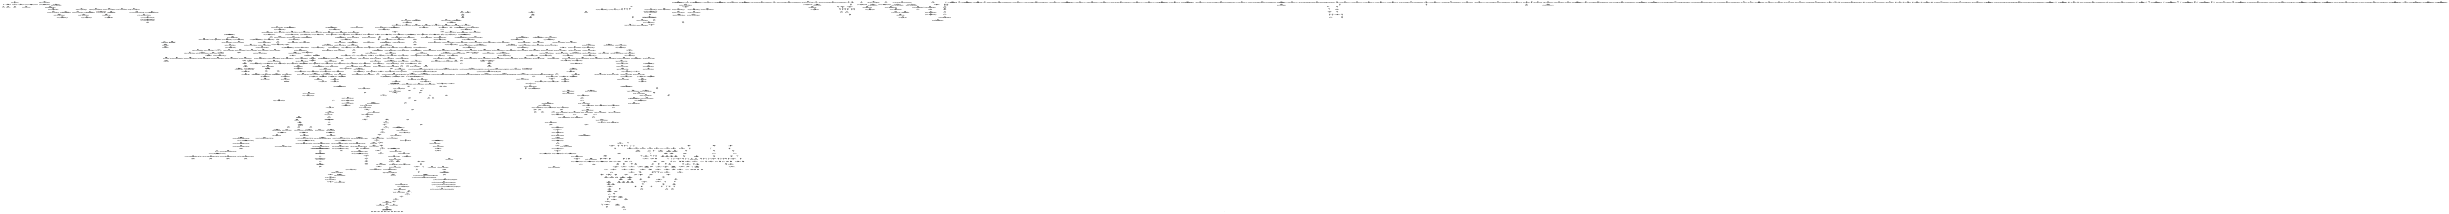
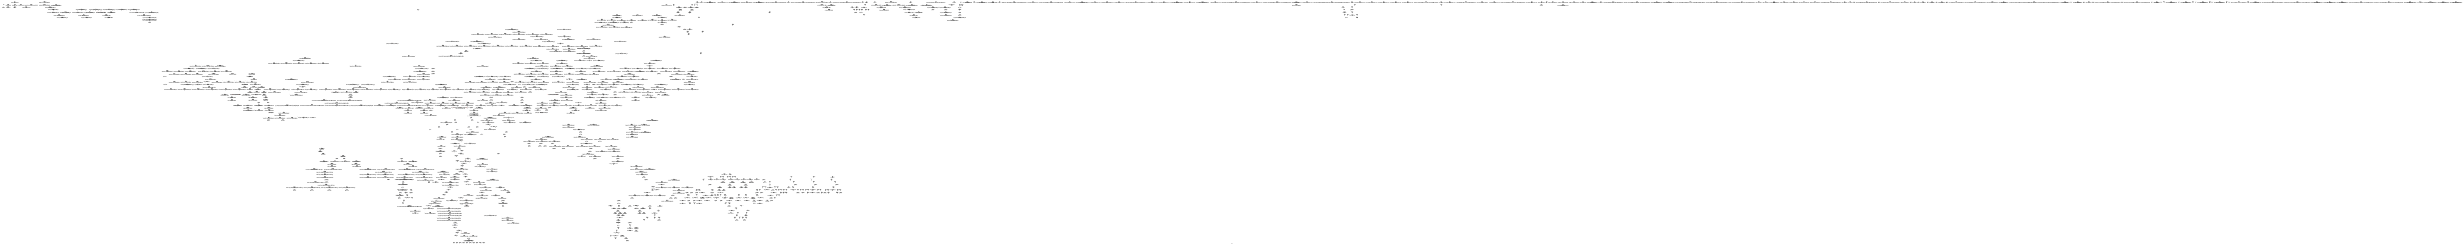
node "NodeID: 1899": added
